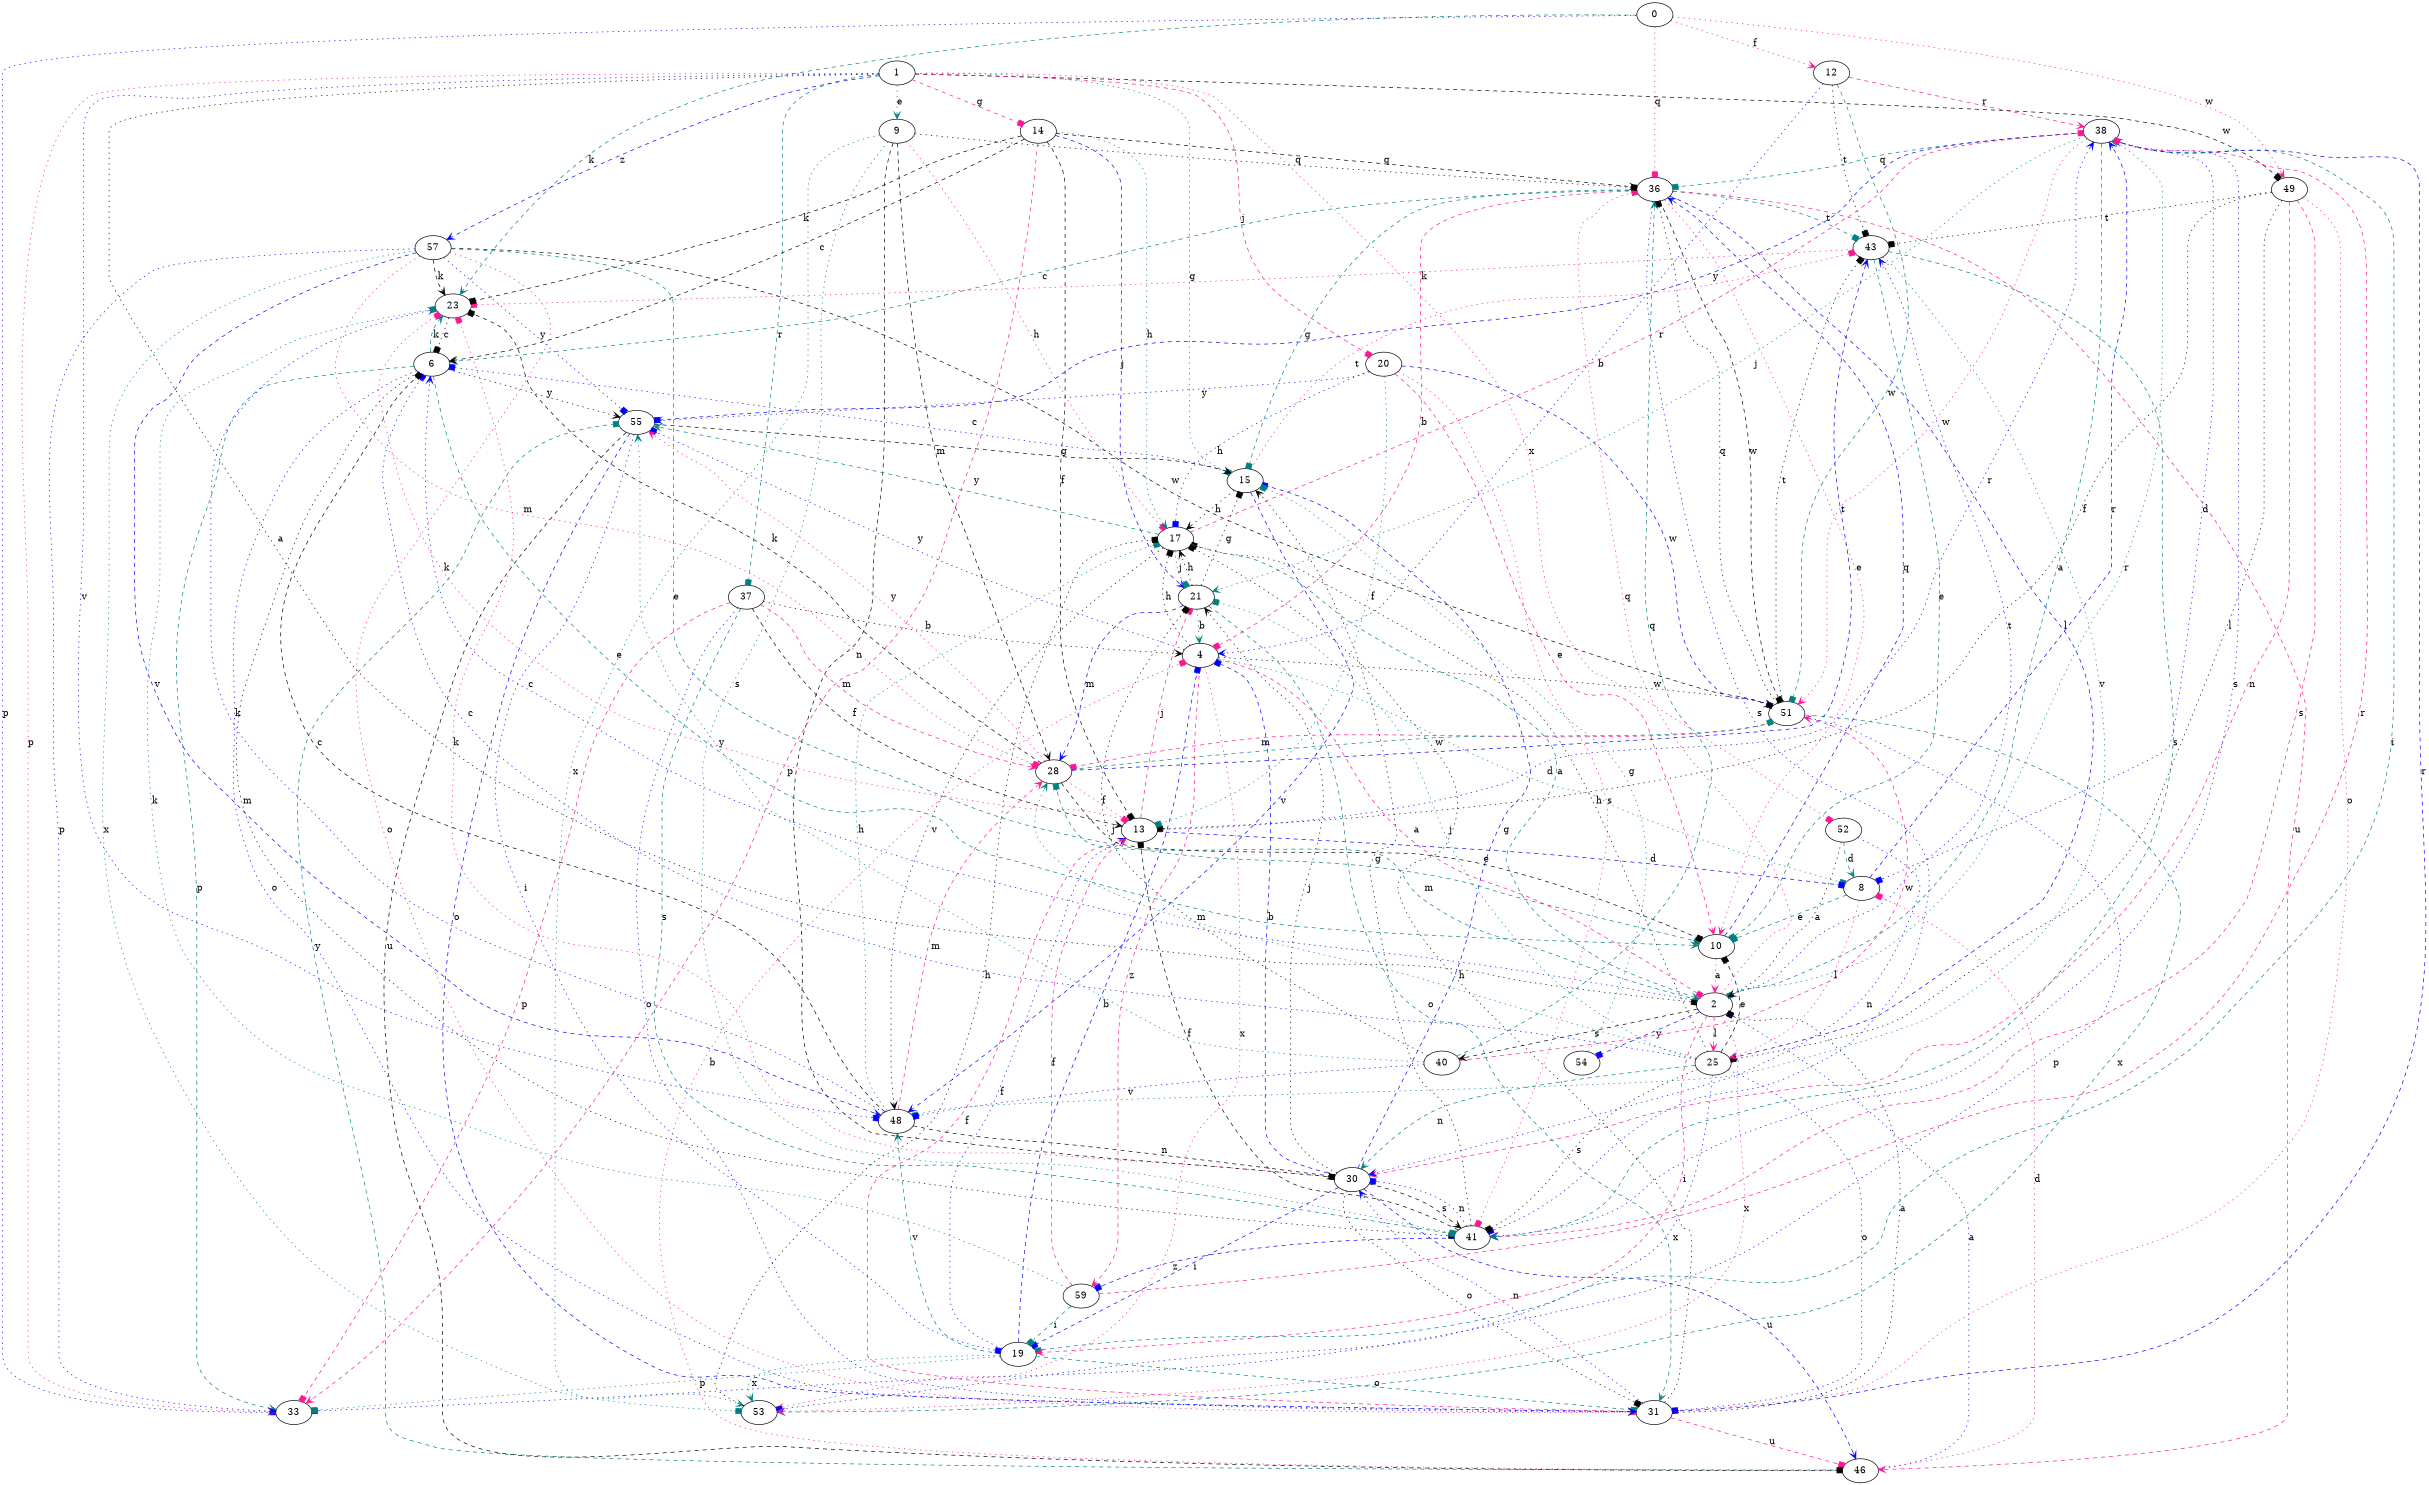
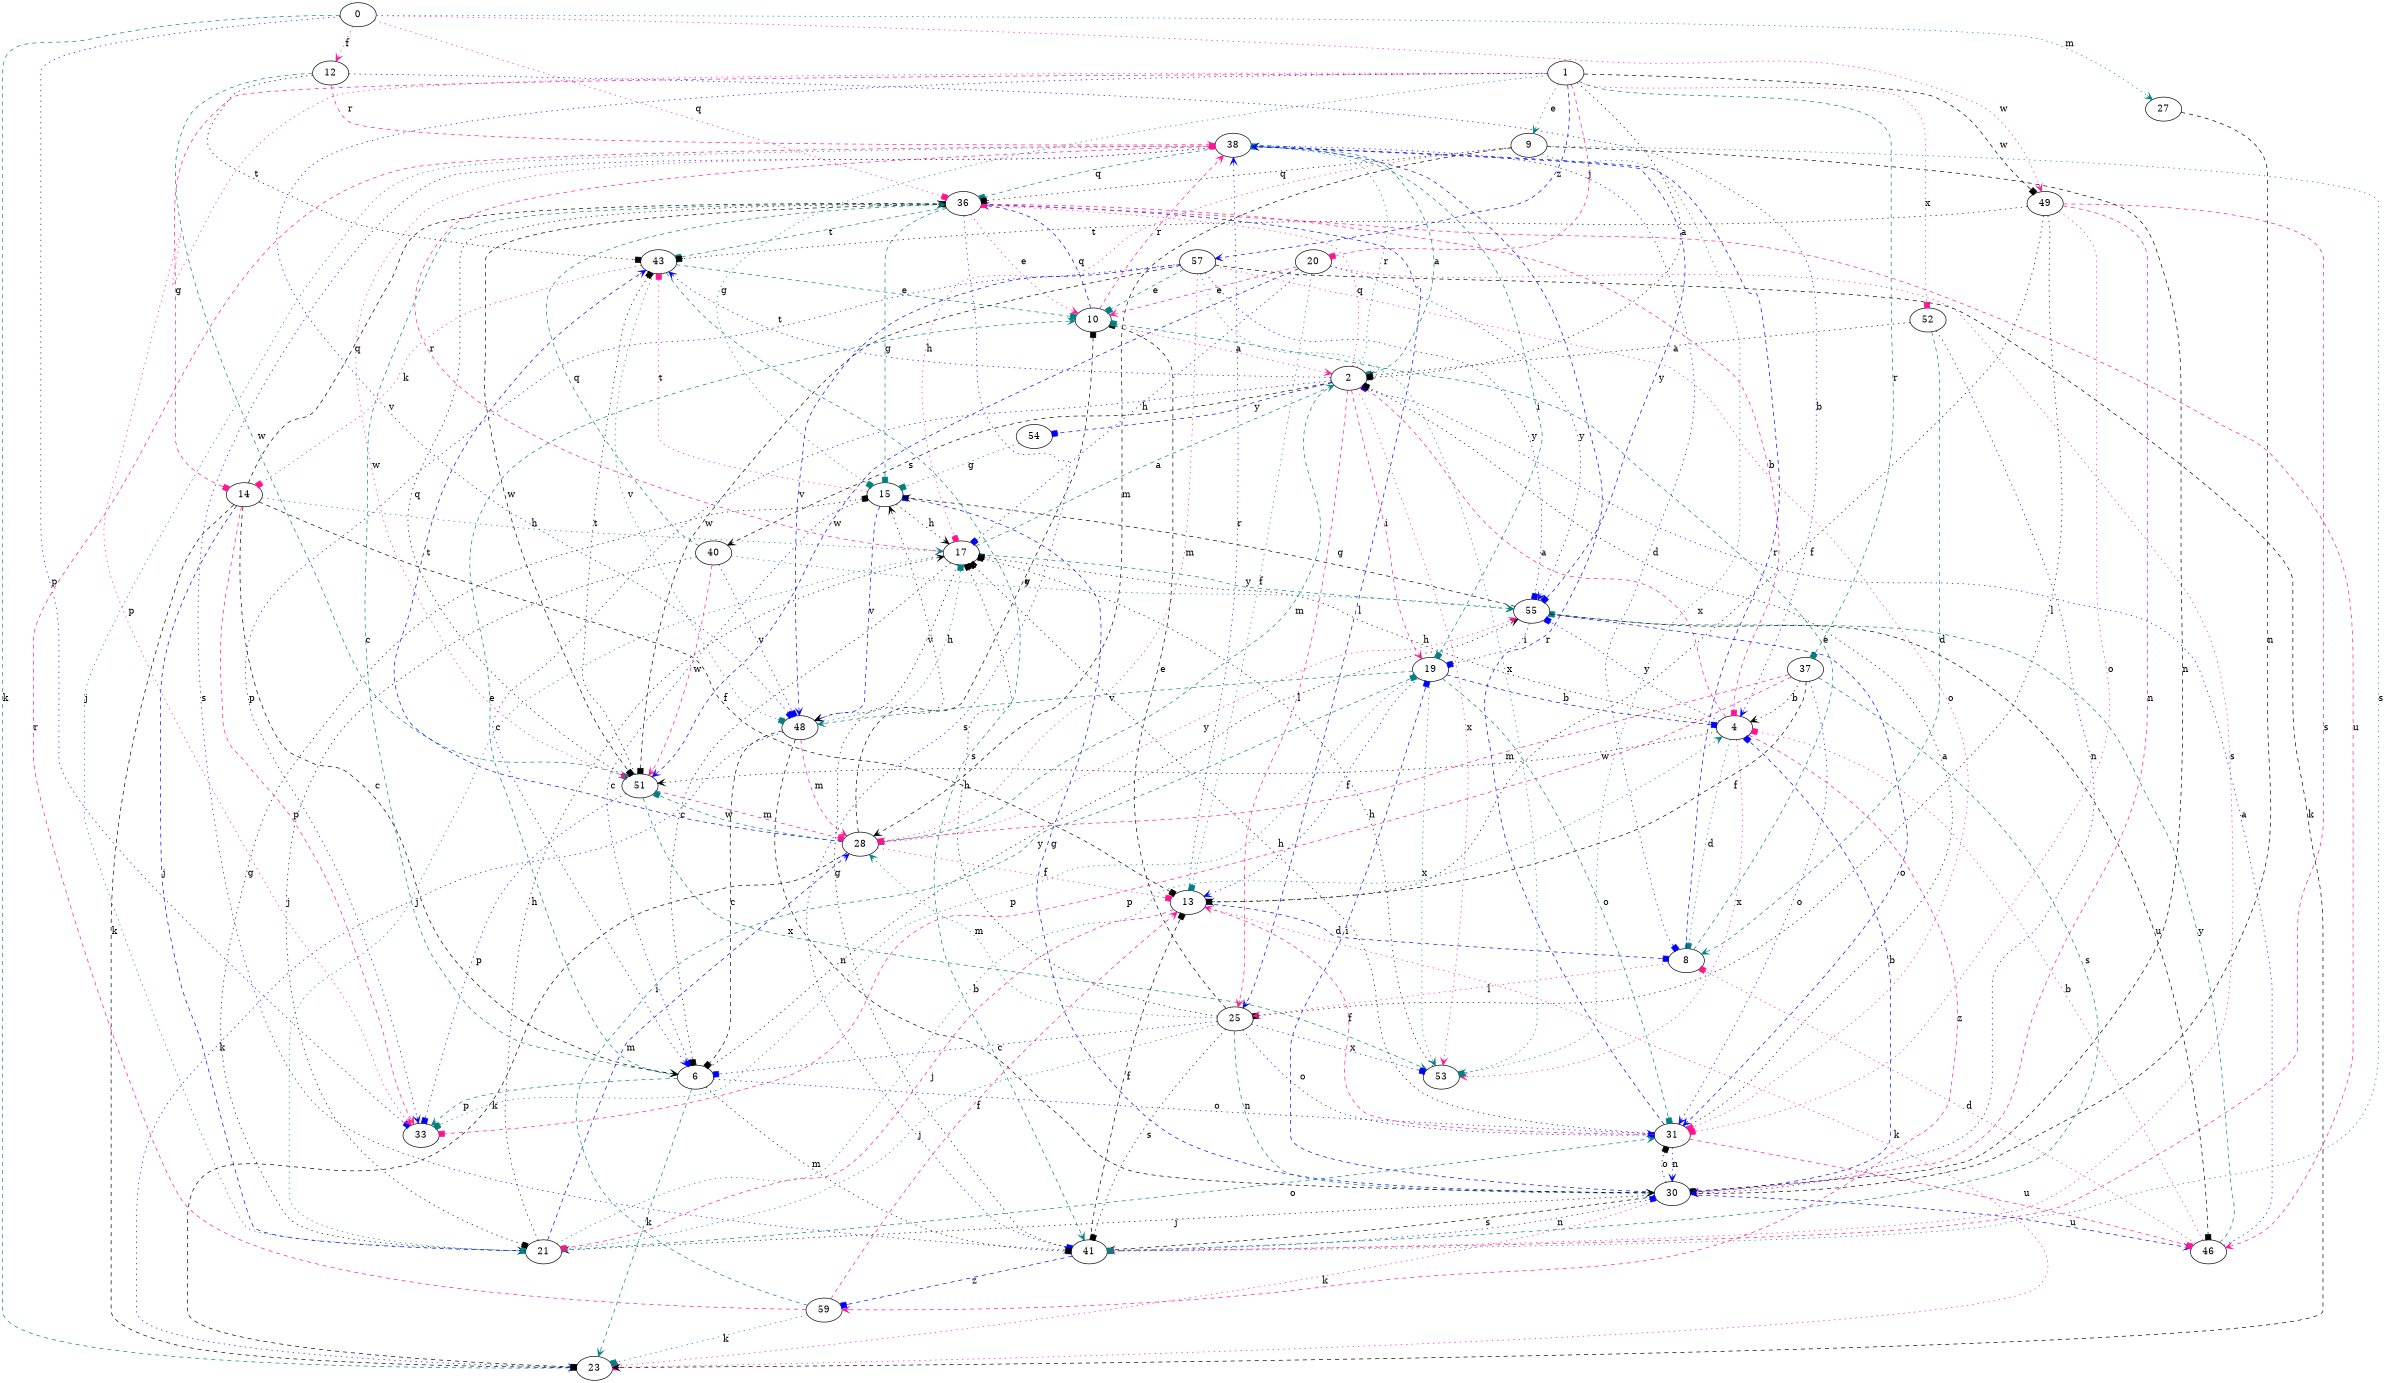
node "27": added
edge "10" -> "38": added, label "r"
edge "43" -> "23": now "43" -> "14"
edge "23" -> "6": now "17" -> "6"
